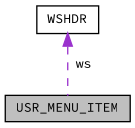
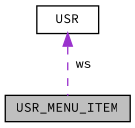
node "WSHDR": label "WSHDR" -> "USR"
